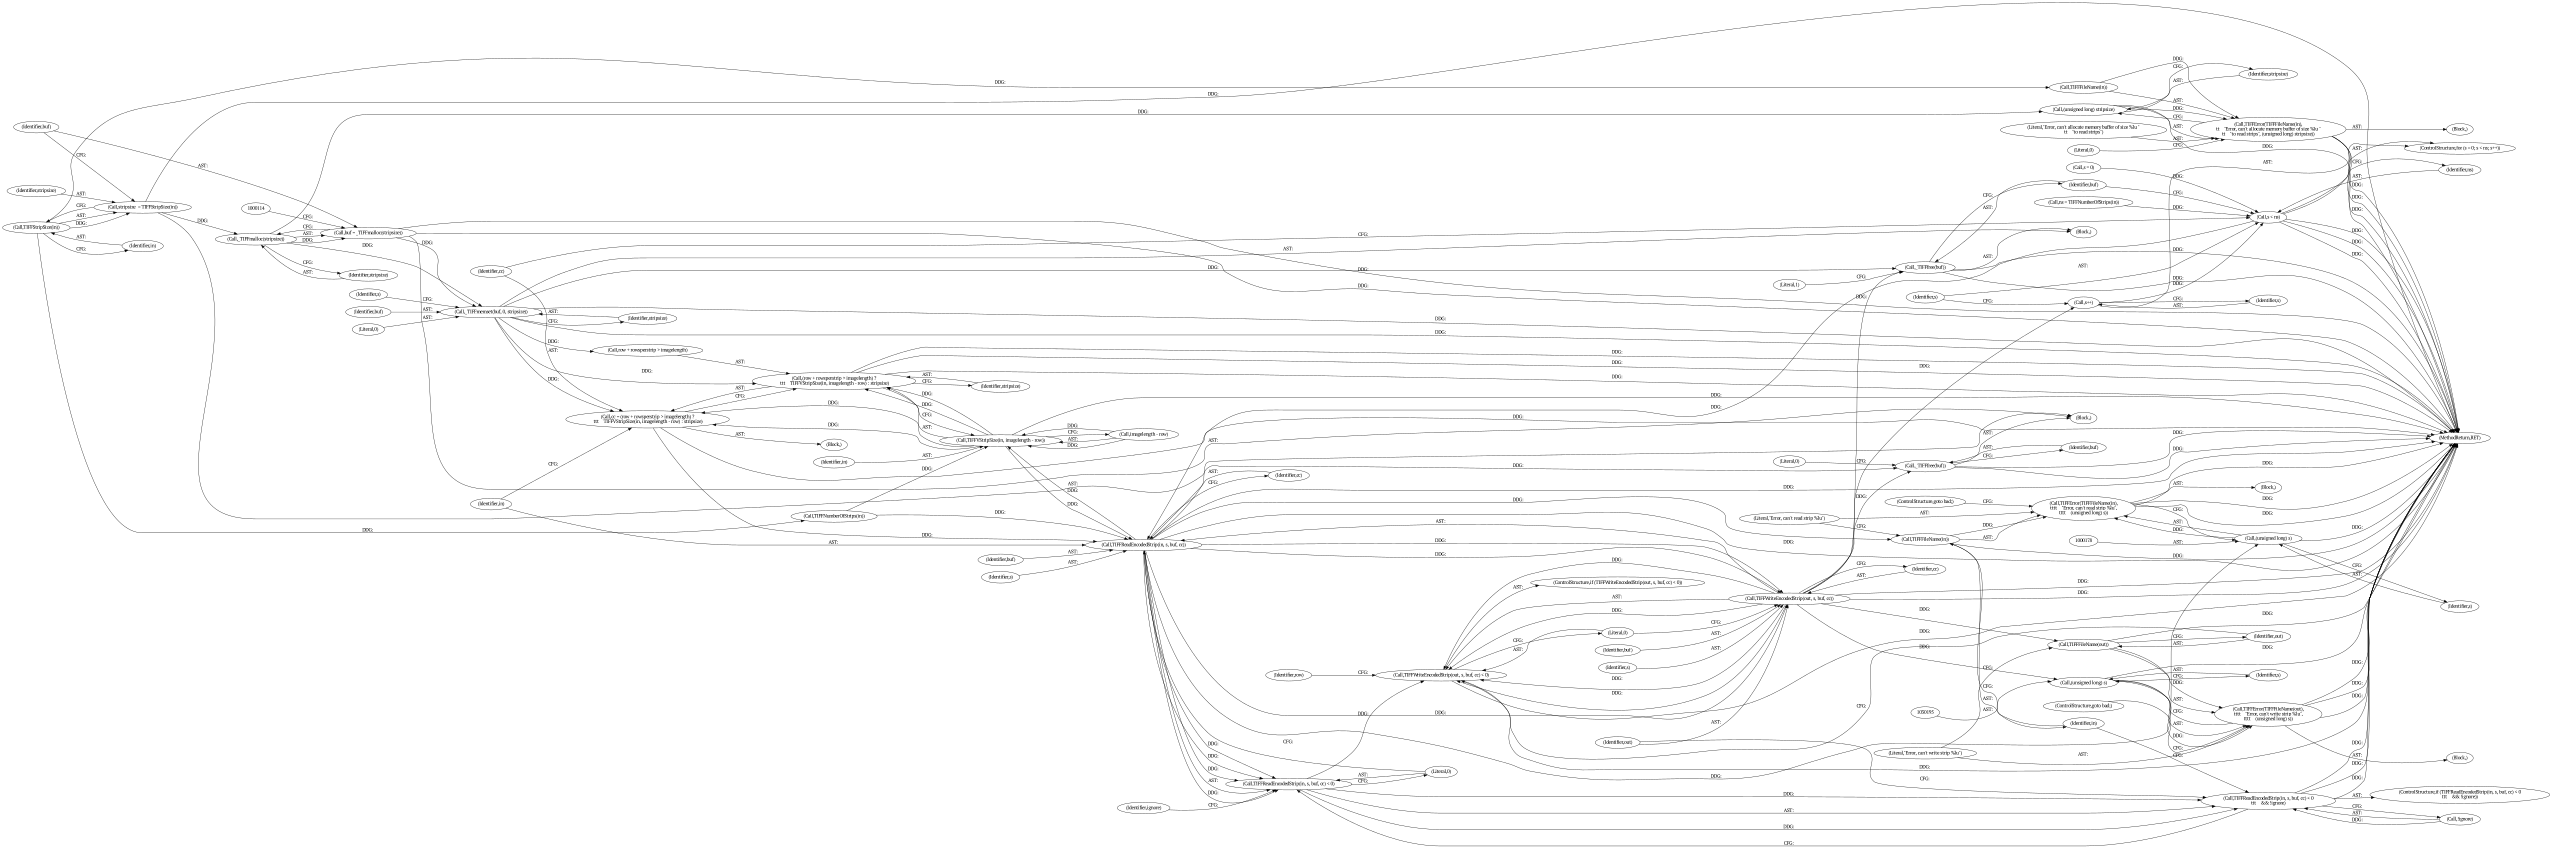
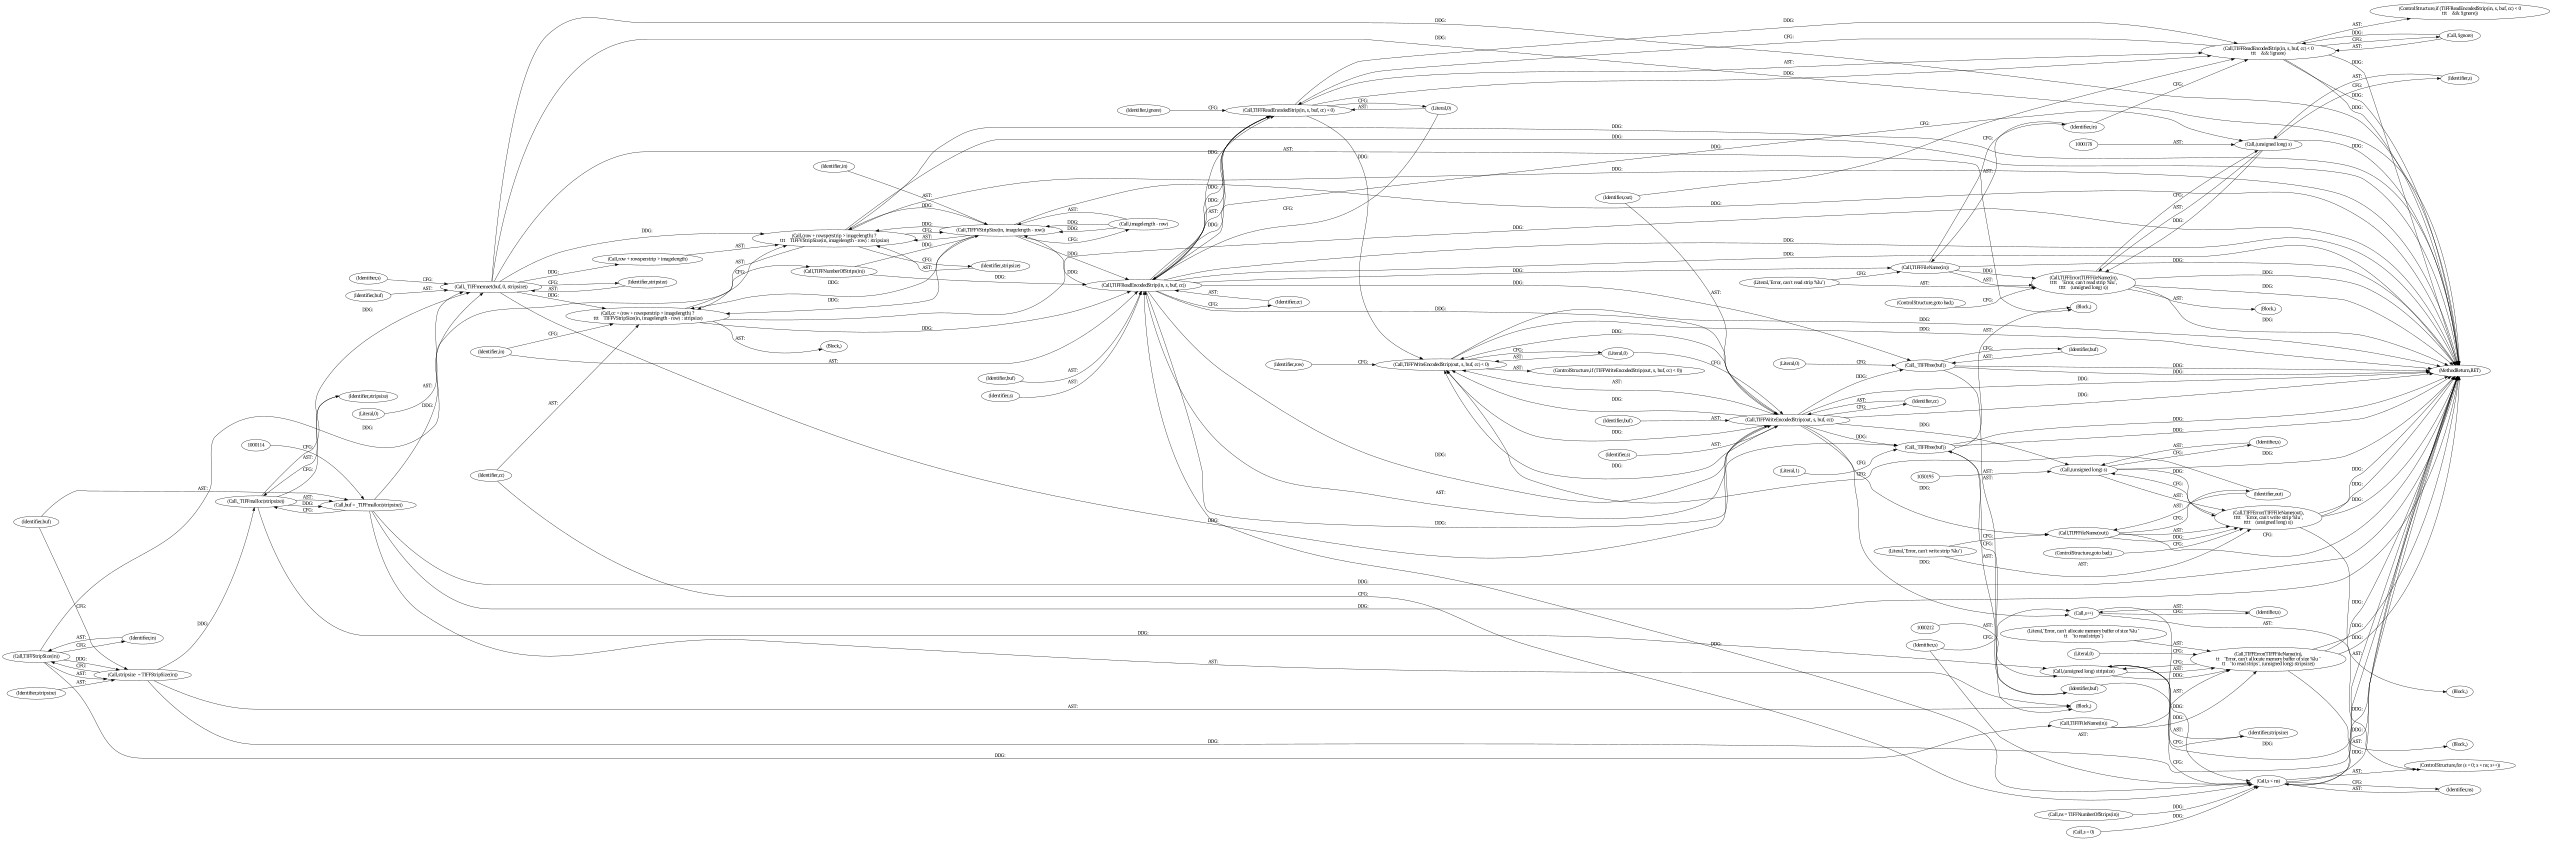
edge "(Call,TIFFFileName(out))" -> "(MethodReturn,RET)": label "DDG: " -> "CFG: "
node "1000212": added
